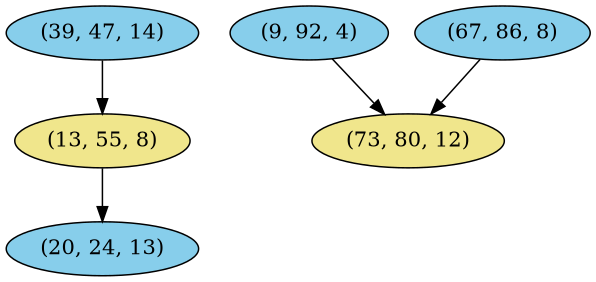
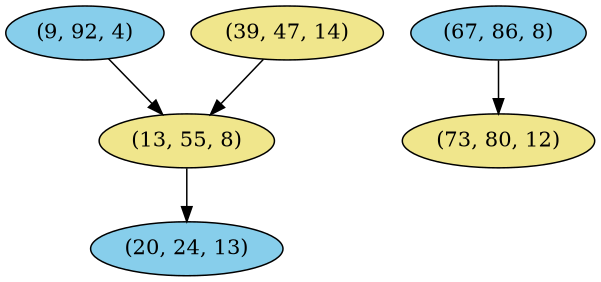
node "(39, 47, 14)": fillcolor skyblue -> khaki
edge "(9, 92, 4)" -> "(73, 80, 12)": now "(9, 92, 4)" -> "(13, 55, 8)"
